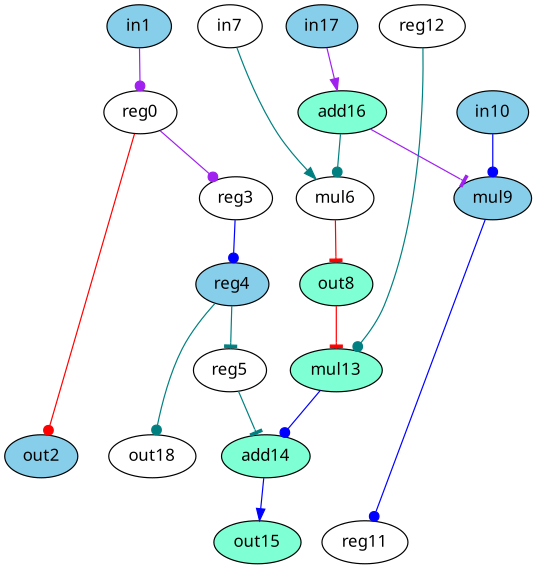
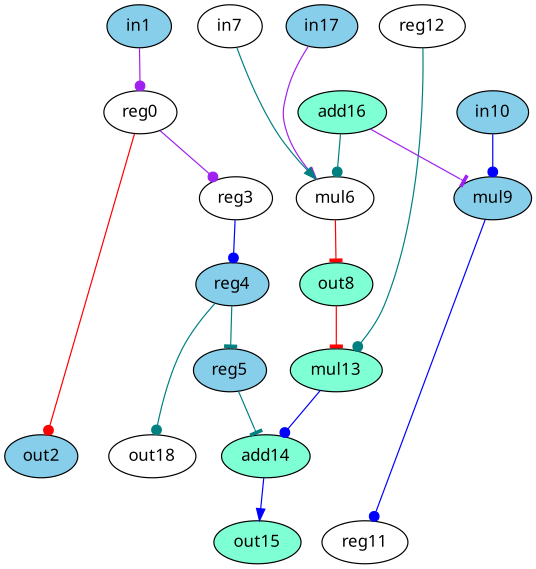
edge "in17" -> "add16": now "in17" -> "mul6"
node "reg5": fillcolor white -> skyblue
